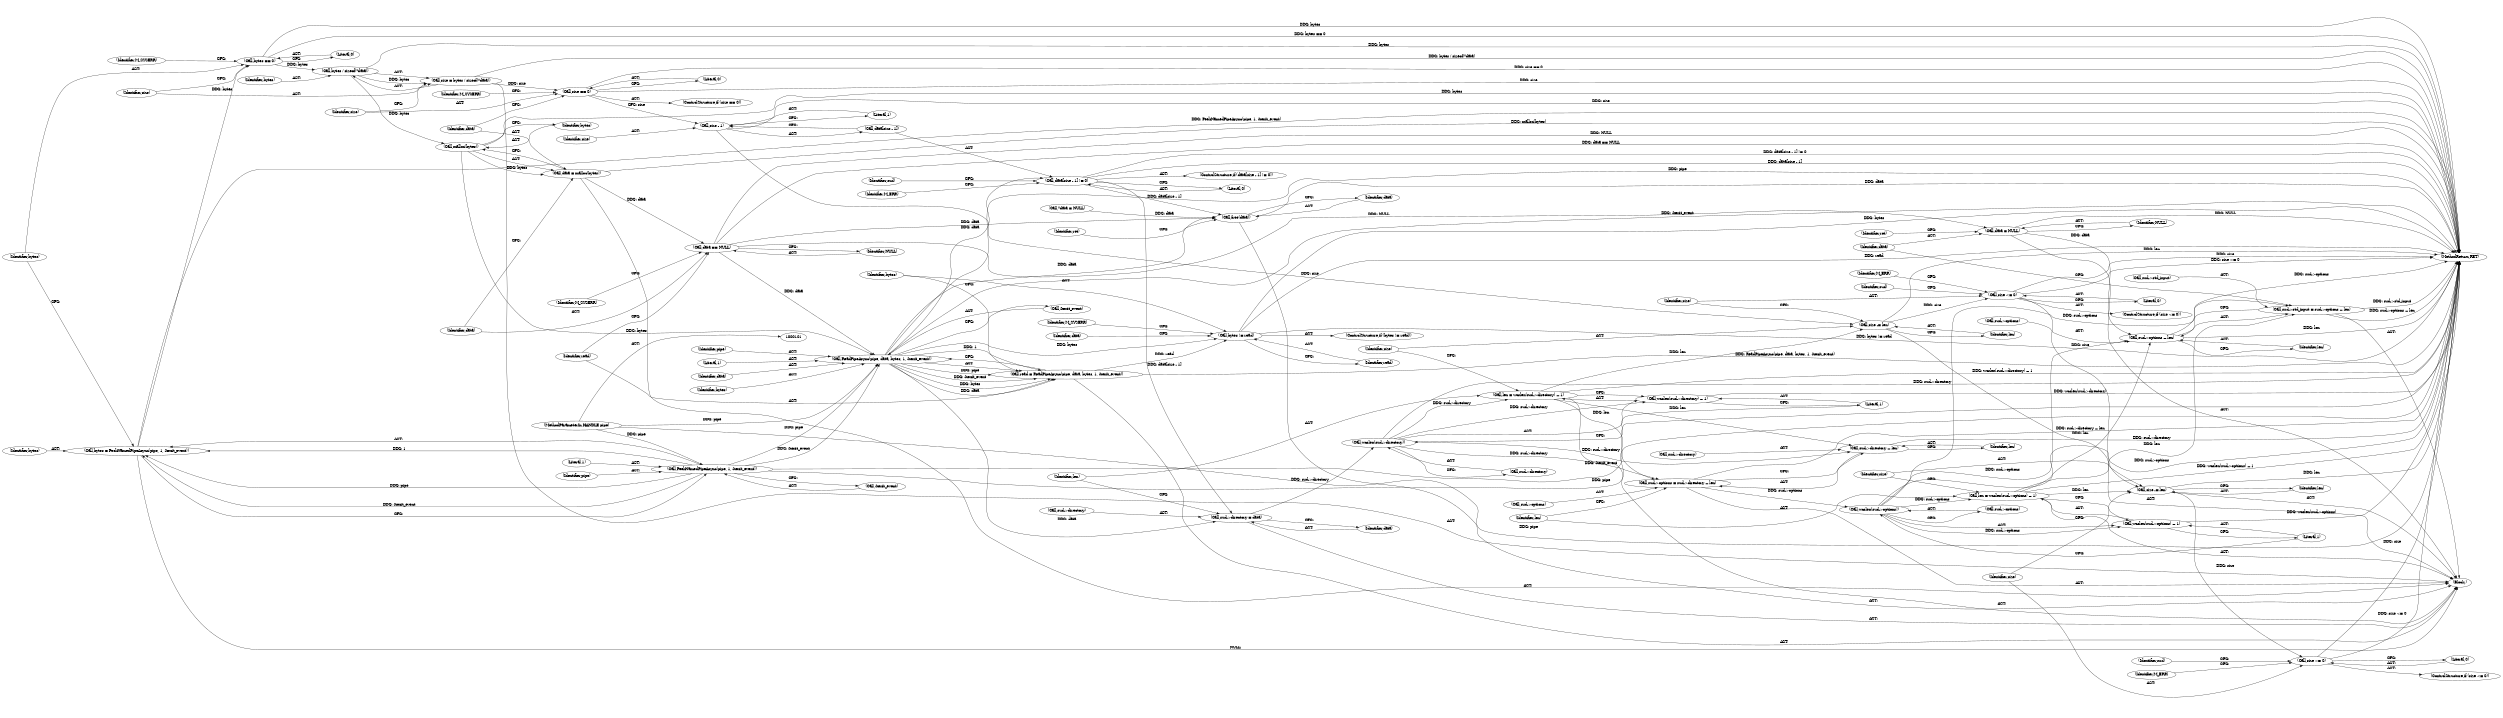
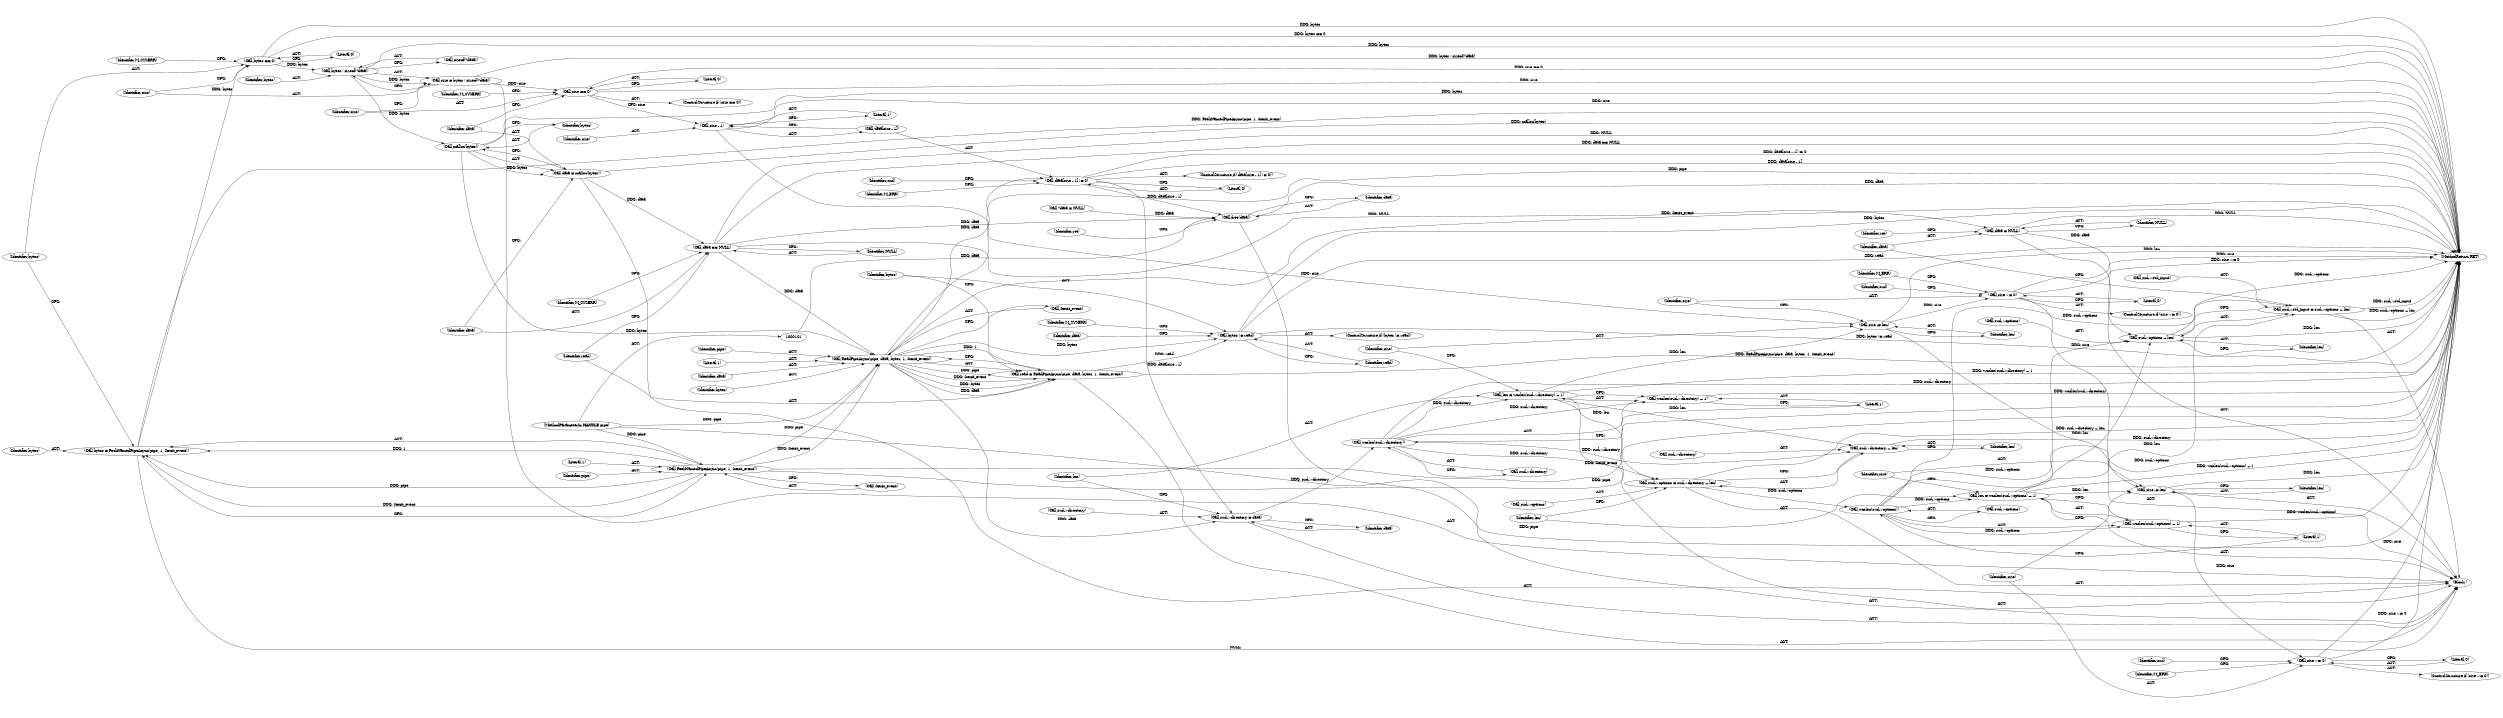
node "(Call,sizeof(*data))": added
edge "(Call,size = bytes / sizeof(*data))" -> "(Call,bytes / sizeof(*data))": label "AST: " -> "CFG: "
edge "(Call,ReadPipeAsync(pipe, data, bytes, 1, &exit_event))" -> "(Call,free(data))": now "1000101" -> "(Call,free(data))"
